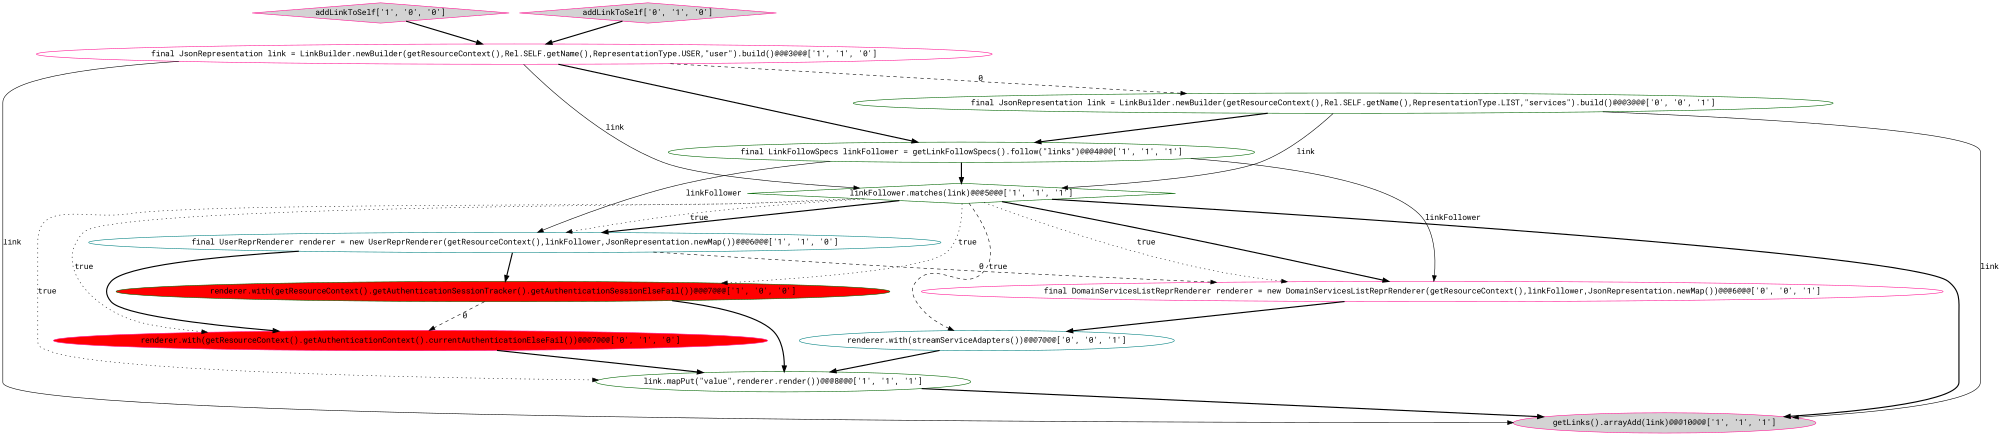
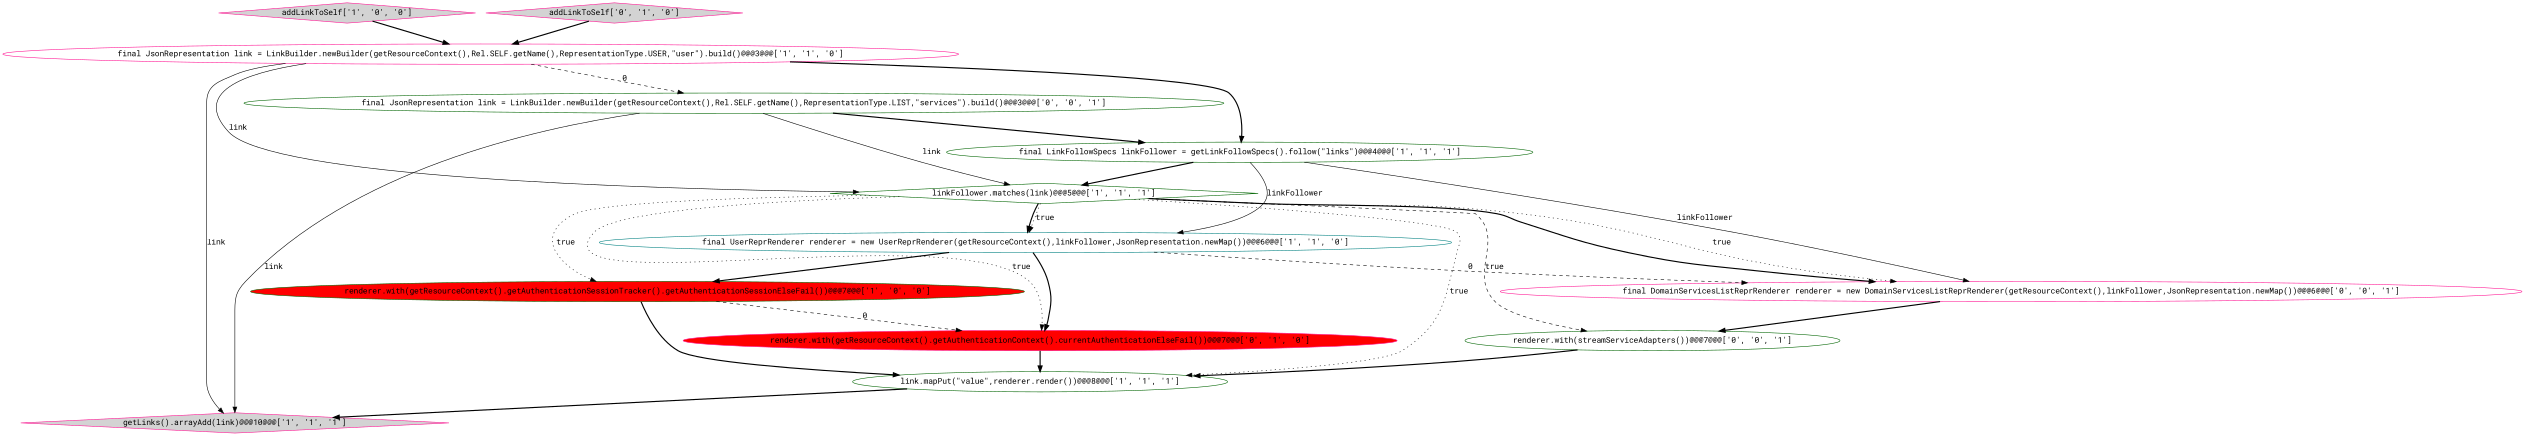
edge "linkFollower.matches(link)@@@5@@@['1', '1', '1']" -> "getLinks().arrayAdd(link)@@@10@@@['1', '1', '1']": removed
node "renderer.with(streamServiceAdapters())@@@7@@@['0', '0', '1']": color teal -> darkgreen
node "getLinks().arrayAdd(link)@@@10@@@['1', '1', '1']": shape ellipse -> diamond
